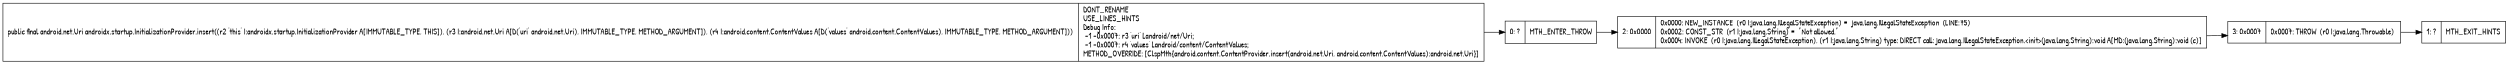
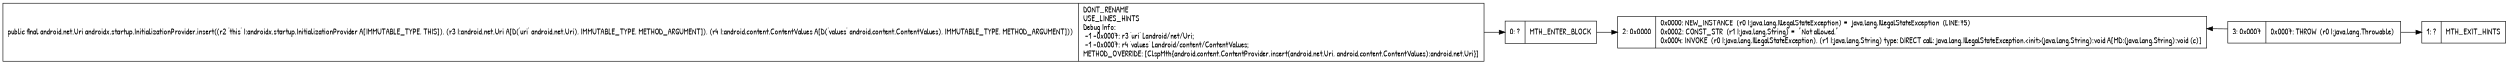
node "0: ?": text "MTH_ENTER_THROW" -> "MTH_ENTER_BLOCK"
edge "2: 0x0000" -> "3: 0x0007": reversed
